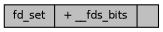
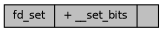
node "fd_set": text "+ __fds_bits" -> "+ __set_bits"
